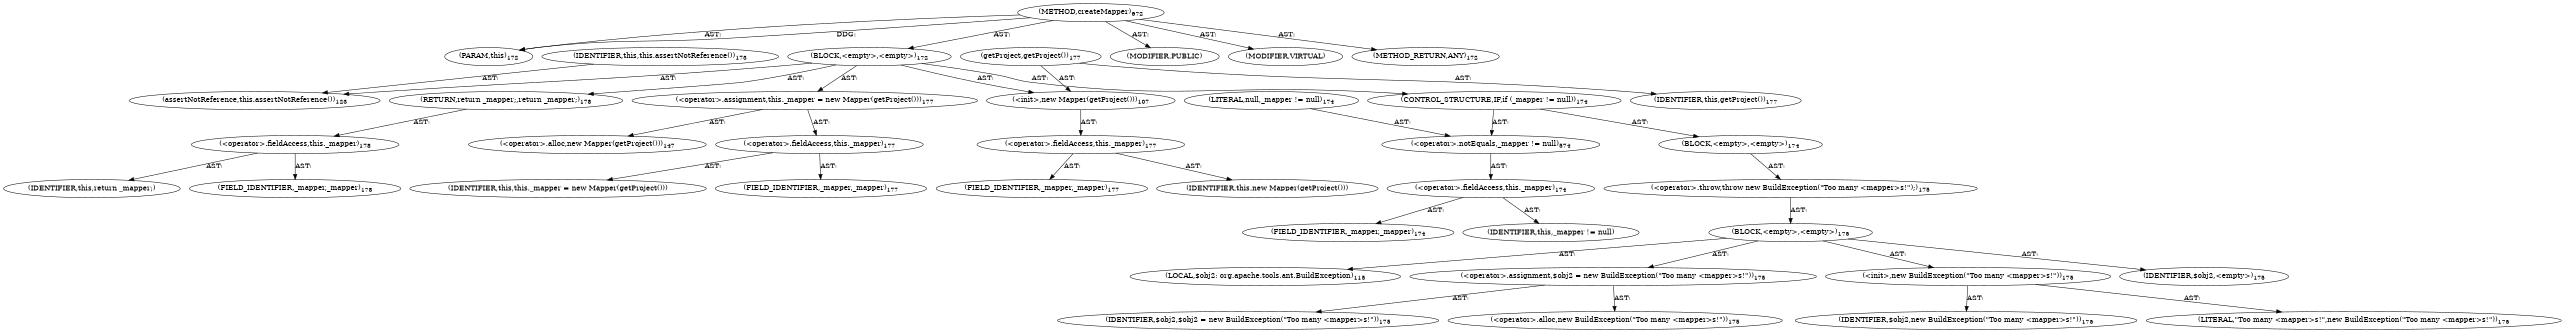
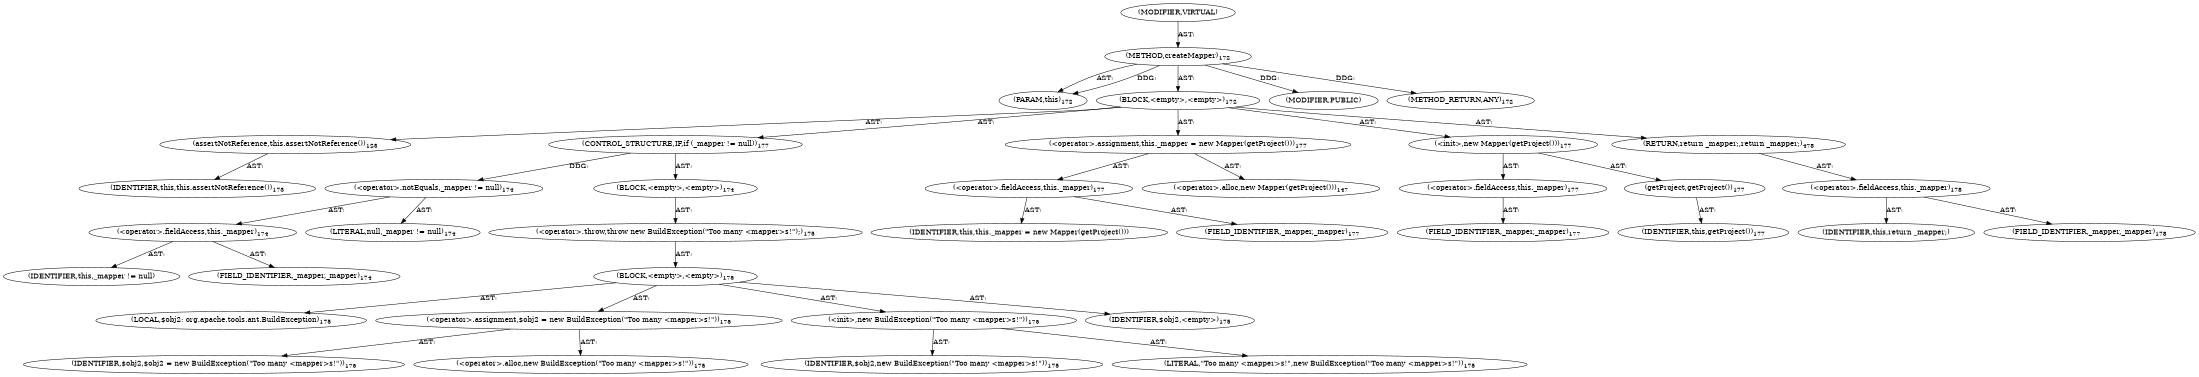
node "(METHOD,createMapper)": text "672" -> "172"
edge "(METHOD,createMapper)" -> "(MODIFIER,VIRTUAL)": reversed
edge "(METHOD,createMapper)" -> "(MODIFIER,PUBLIC)": label "AST: " -> "DDG: "
edge "(METHOD,createMapper)" -> "(METHOD_RETURN,ANY)": label "AST: " -> "DDG: "
edge "(getProject,getProject())" -> "(<init>,new Mapper(getProject()))": reversed
edge "(IDENTIFIER,this,this.assertNotReference())" -> "(assertNotReference,this.assertNotReference())": reversed
node "(RETURN,return _mapper;,return _mapper;)": text "178" -> "478"
node "(<init>,new Mapper(getProject()))": text "107" -> "177"
node "(CONTROL_STRUCTURE,IF,if (_mapper != null))": text "174" -> "177"
edge "(LITERAL,null,_mapper != null)" -> "(<operator>.notEquals,_mapper != null)": reversed
edge "(CONTROL_STRUCTURE,IF,if (_mapper != null))" -> "(<operator>.notEquals,_mapper != null)": label "AST: " -> "DDG: "
node "(<operator>.notEquals,_mapper != null)": text "574" -> "174"
node "(IDENTIFIER,this,new Mapper(getProject()))": removed
node "(LOCAL,$obj2: org.apache.tools.ant.BuildException)": text "115" -> "175"
